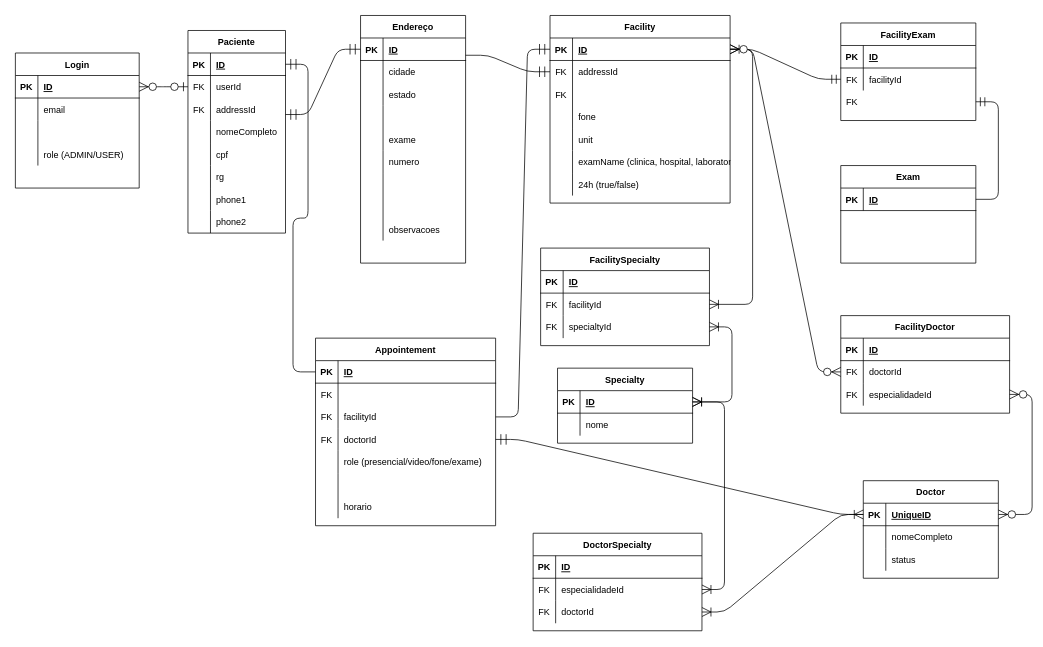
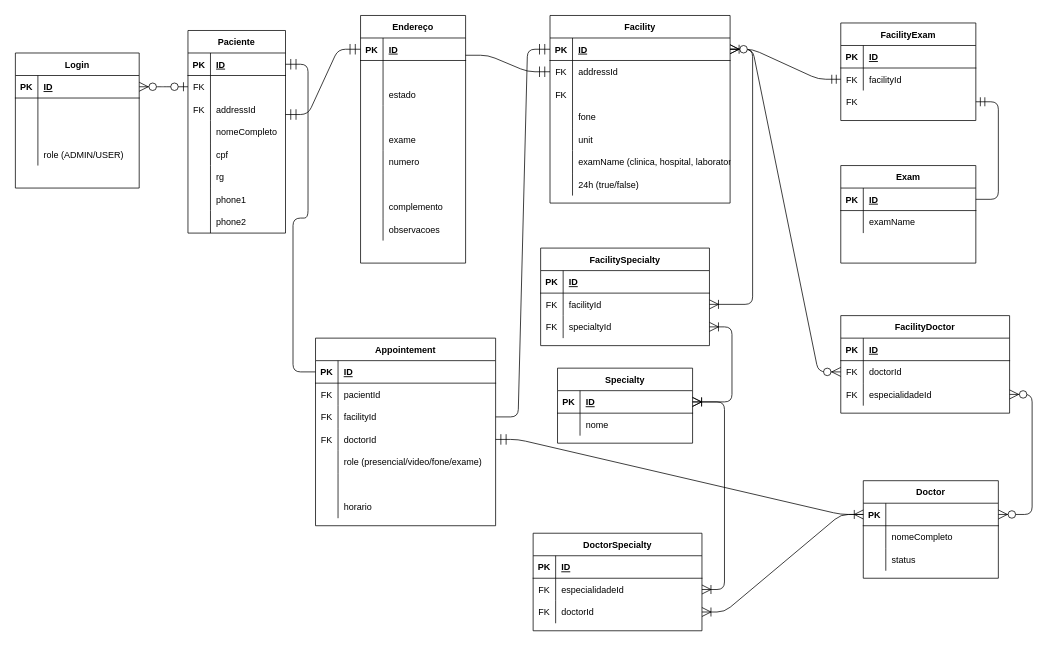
node "cidade": removed
node "userId": removed
node "email": removed
node "complemento": added
node "examName": added
node "pacientId": added
node "UniqueID": removed
